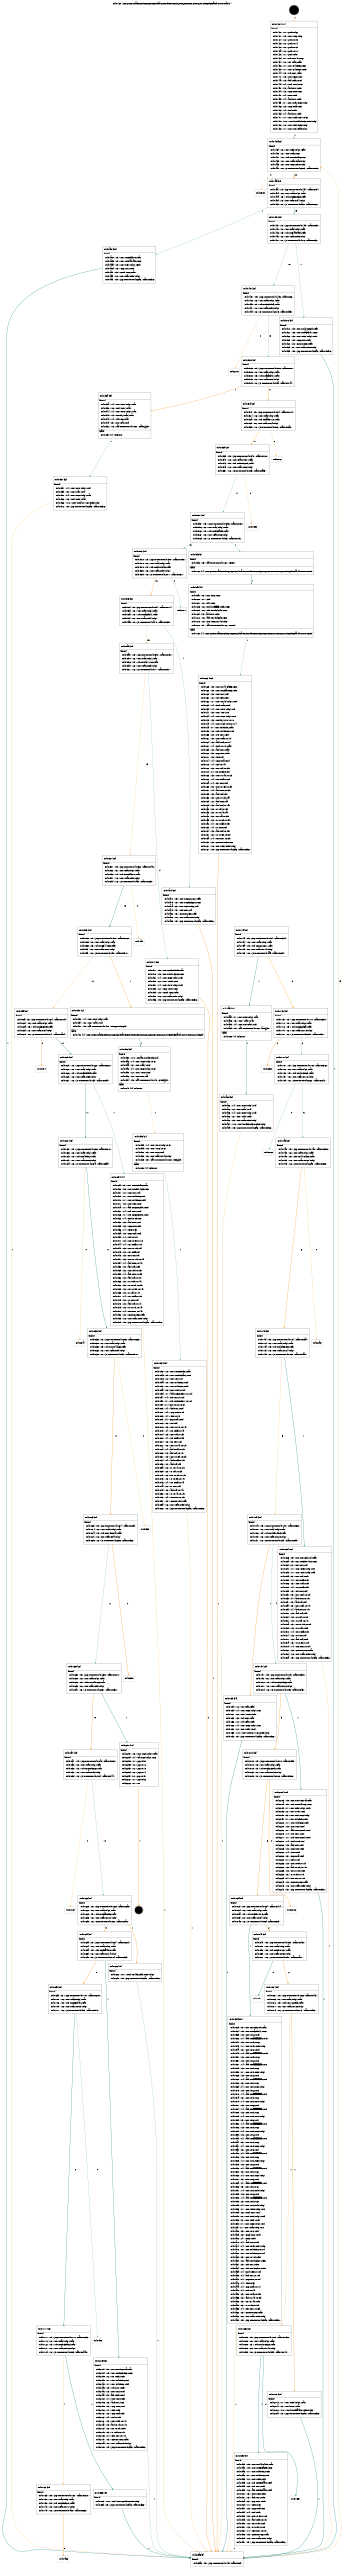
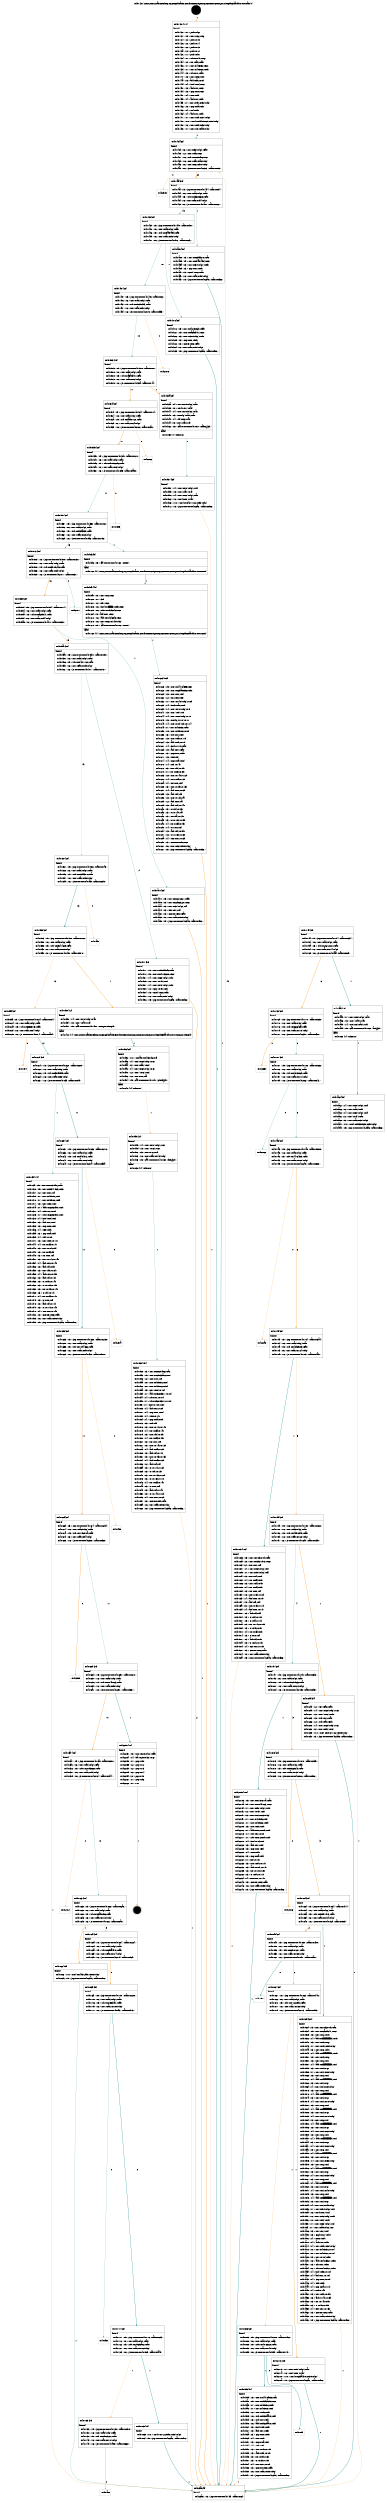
node "0x40218f [86]": removed
